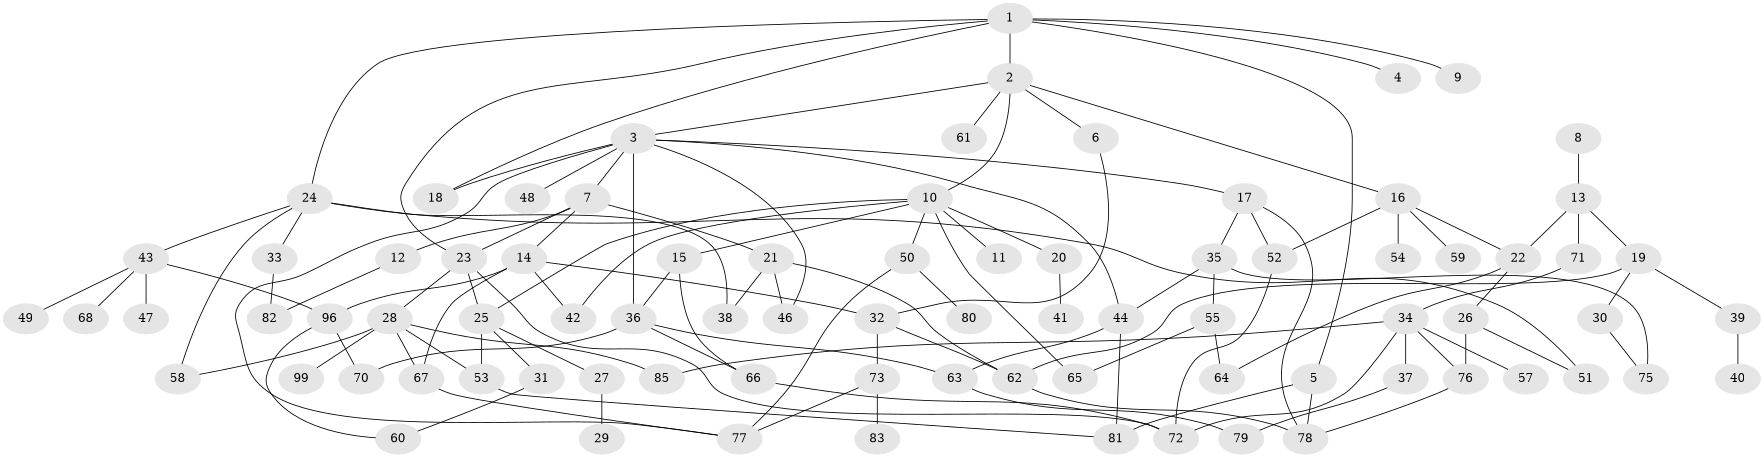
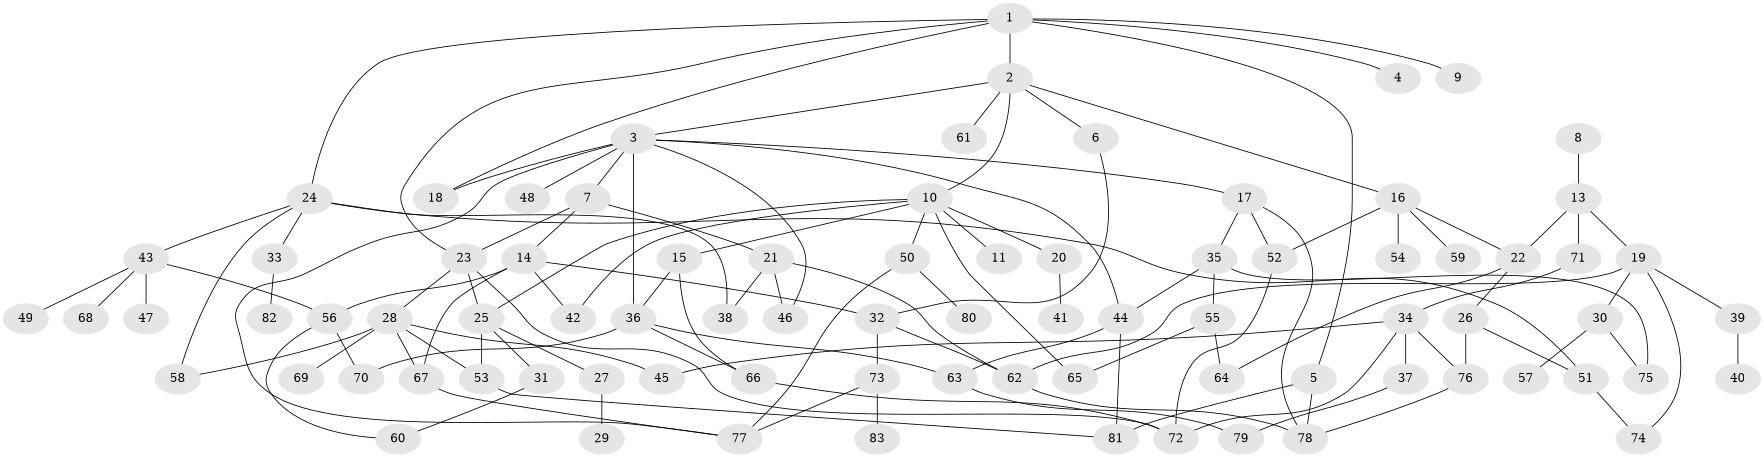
node "12": removed
node "96": label "96" -> "56"
edge "34" -- "57": now "30" -- "57"
node "99": label "99" -> "69"
node "85": label "85" -> "45"
node "74": added
